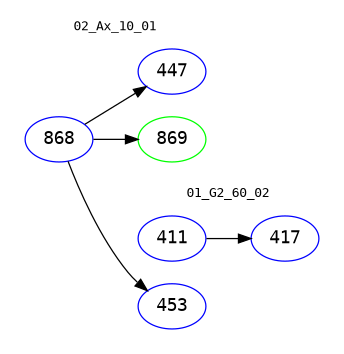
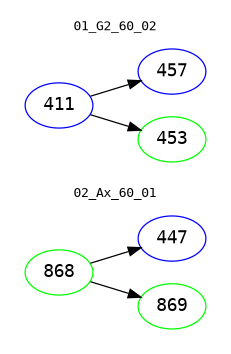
cluster "02_Ax_10_01": label "02_Ax_10_01" -> "02_Ax_60_01"
node "868": color blue -> green
edge "868" -> "453": now "411" -> "453"
node "417": label "417" -> "457"
node "453": color blue -> green
